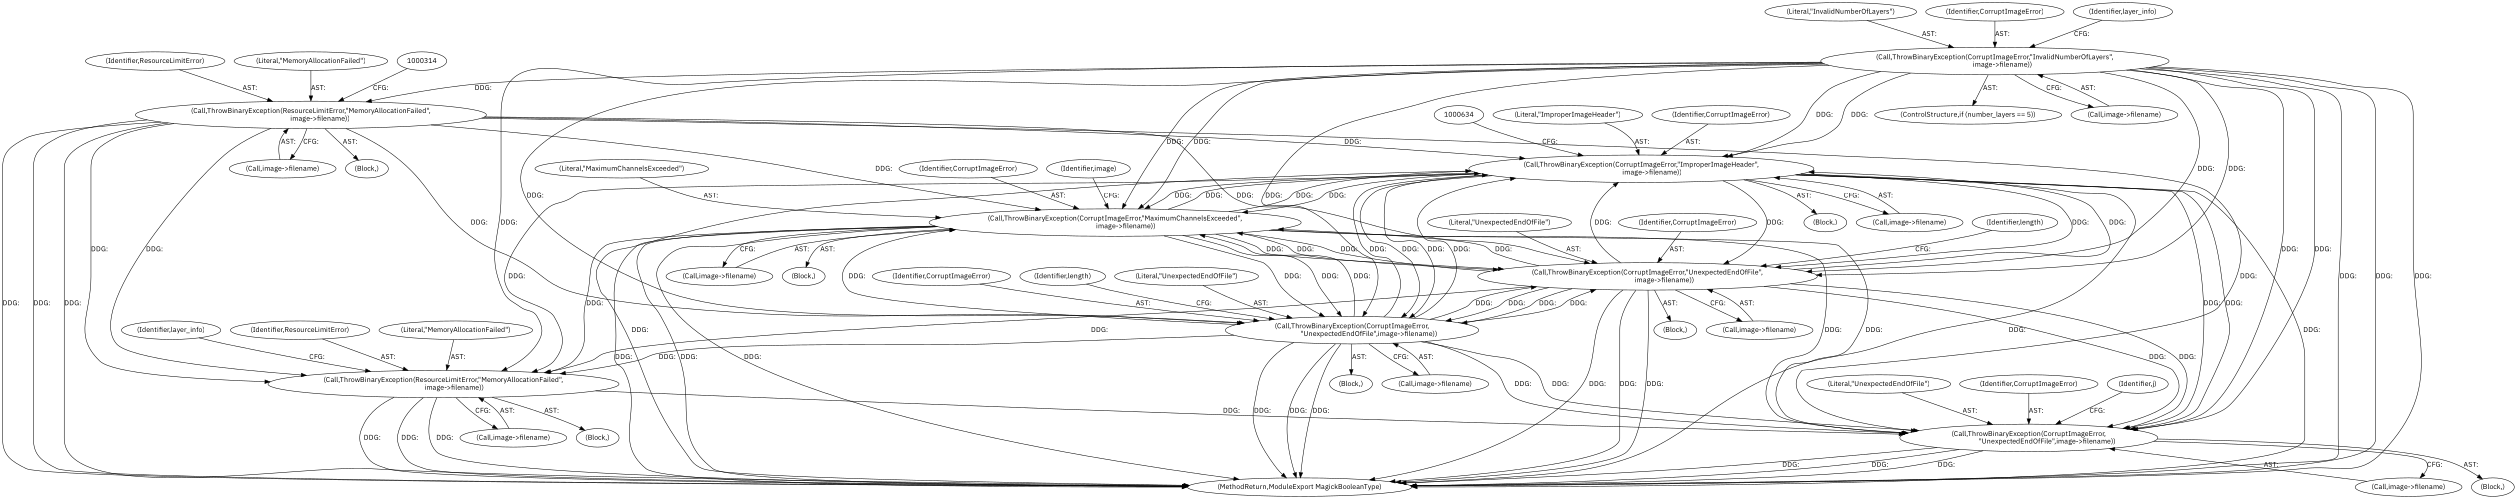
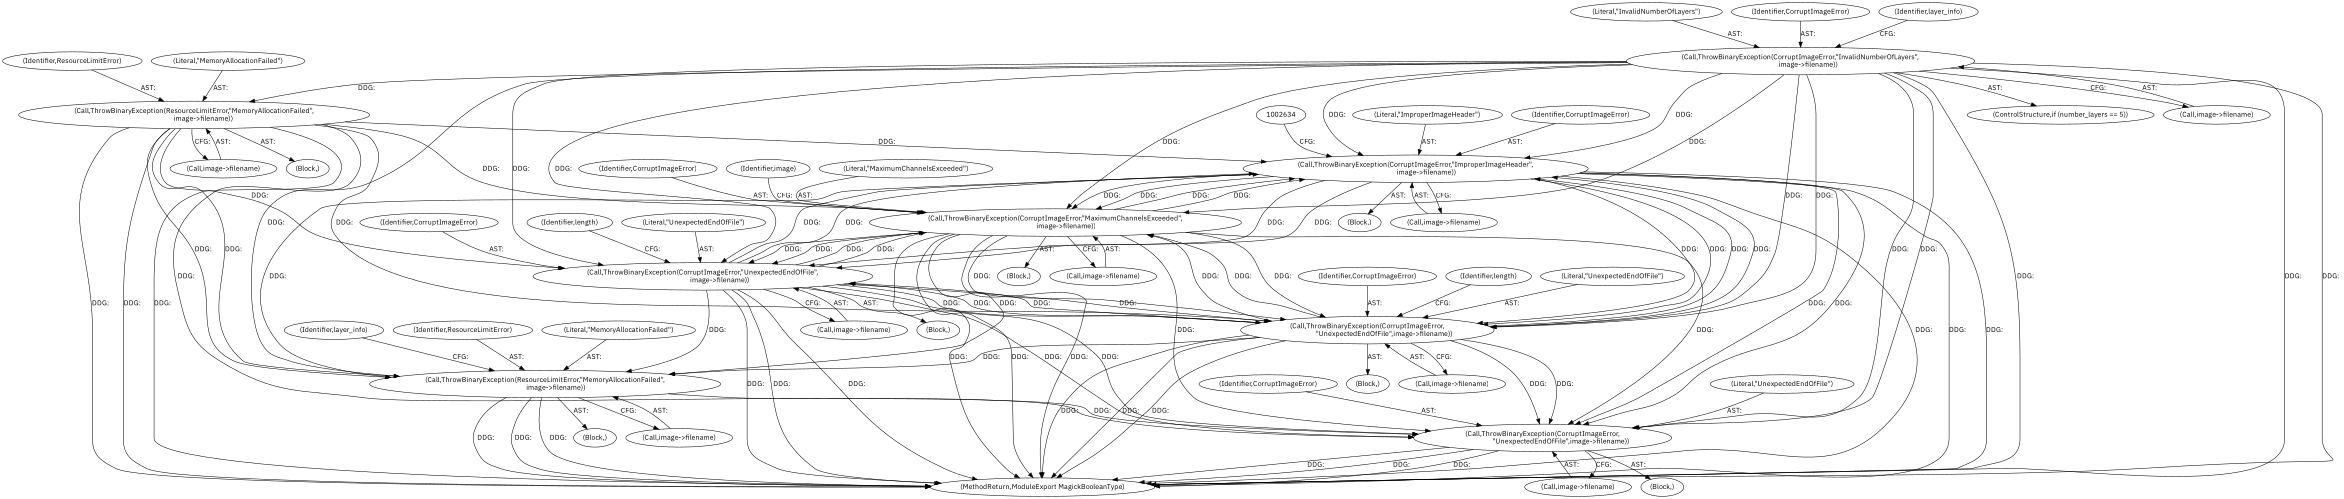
node "1000314": removed
node "1000634": label "1000634" -> "1002634"
node "(Identifier,j)": removed
